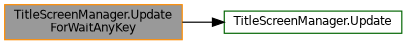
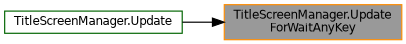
edge "TitleScreenManager.Update ForWaitAnyKey" -> "TitleScreenManager.Update": reversed
